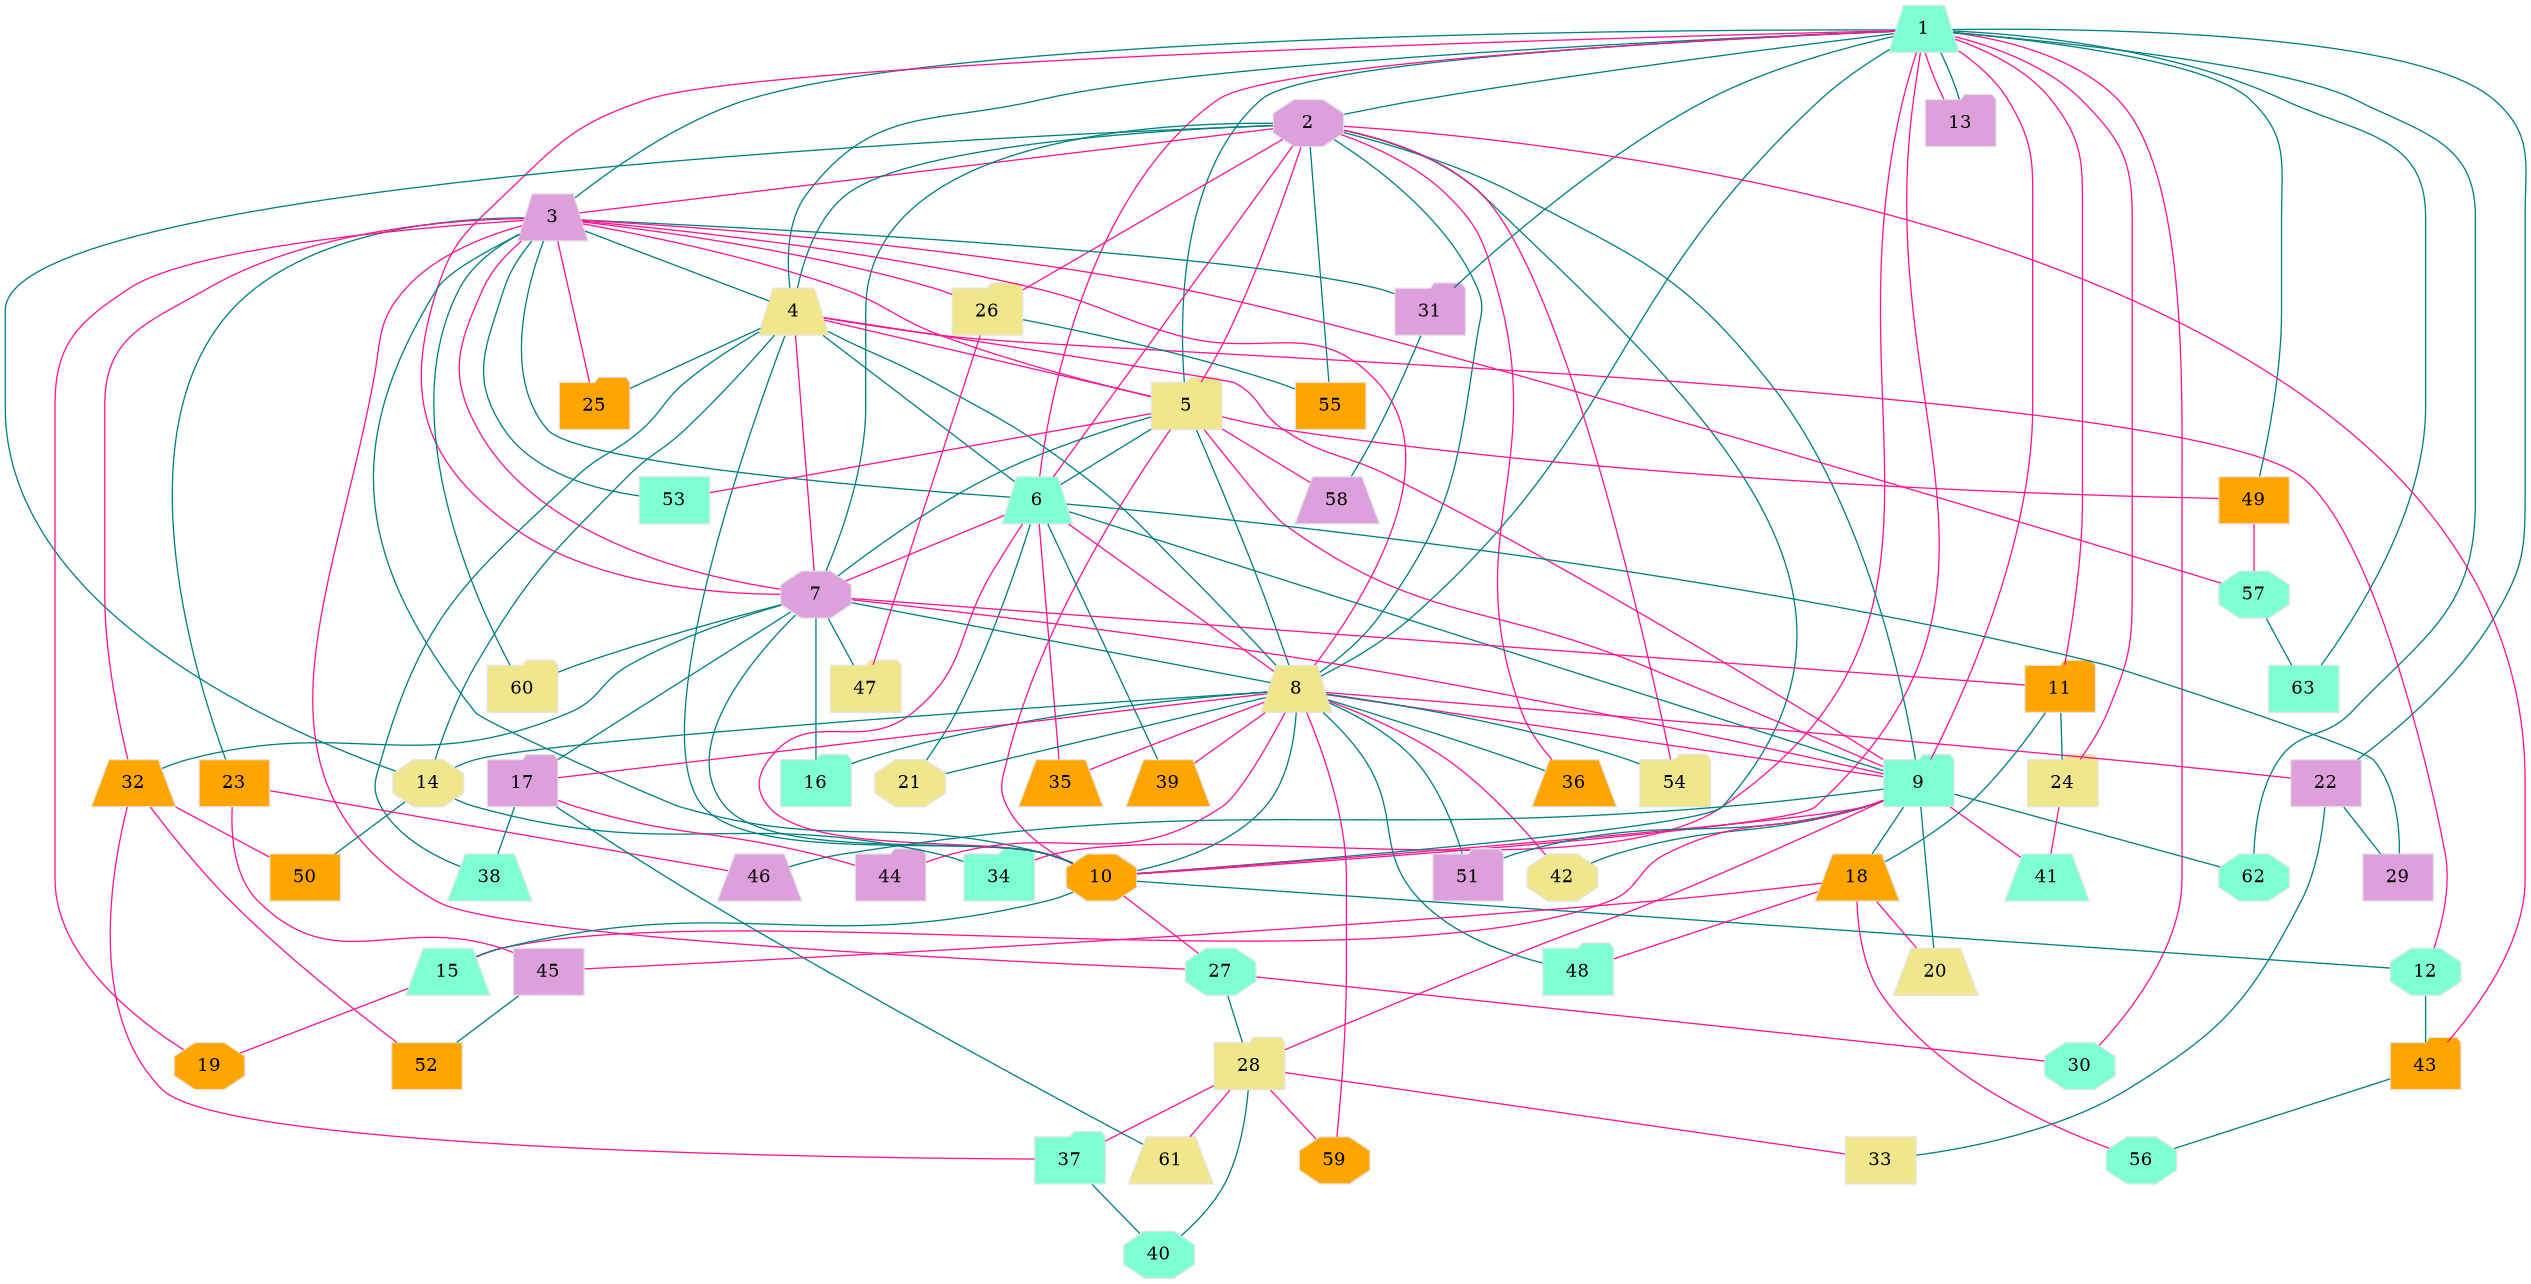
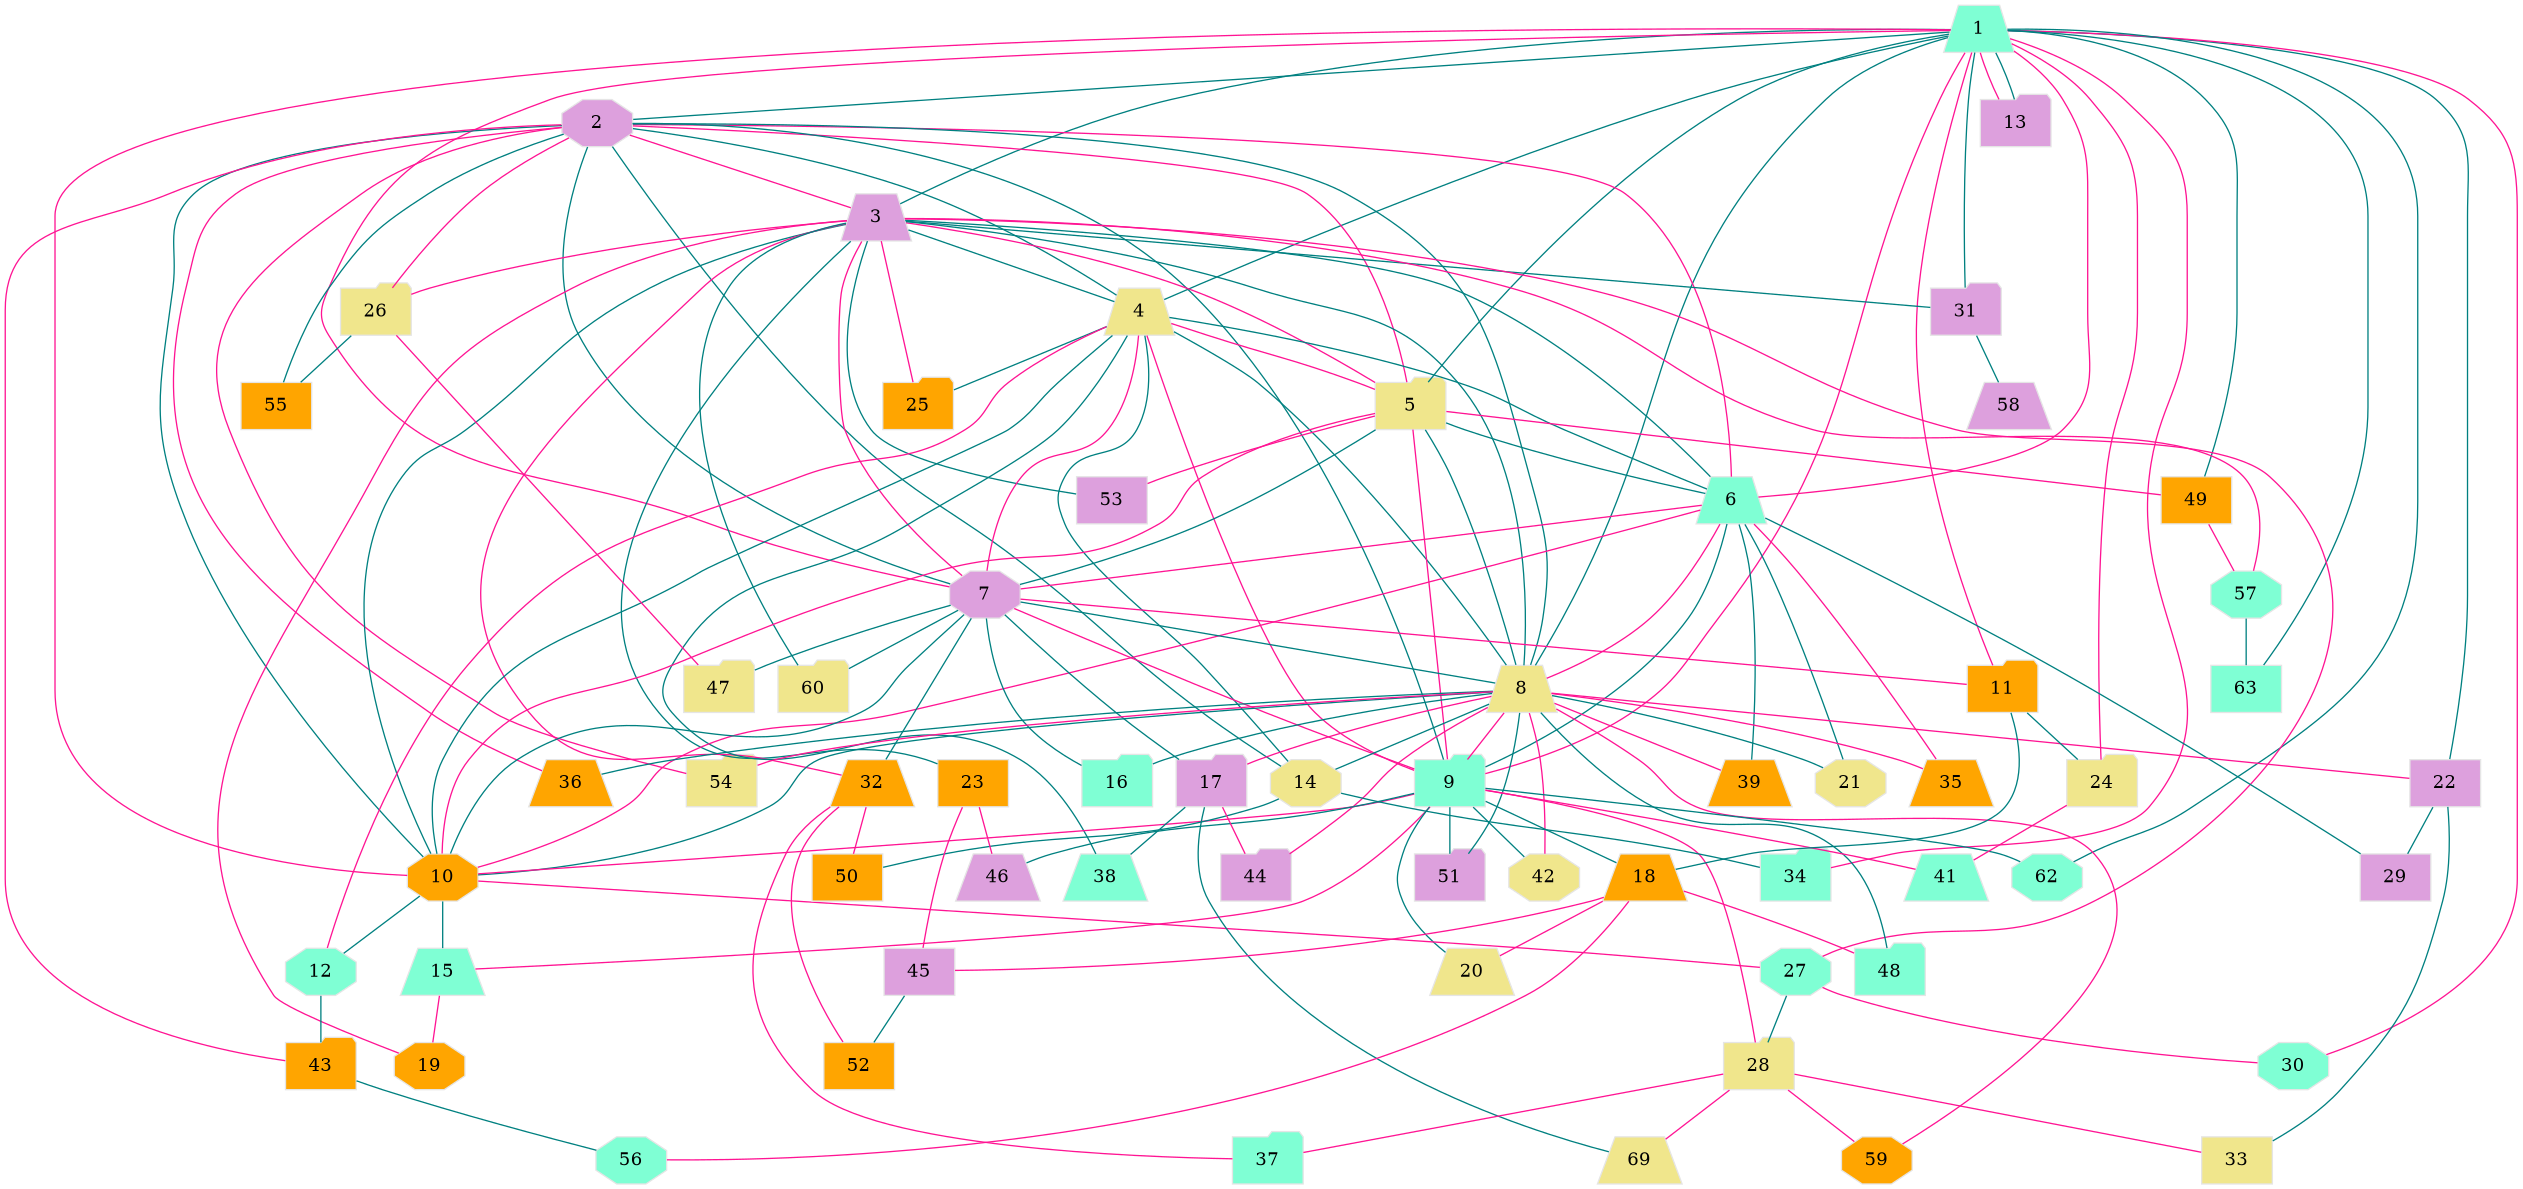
edge "3" -- "8": color deeppink -> teal
edge "5" -- "58": removed
node "53": fillcolor aquamarine -> plum
edge "8" -- "54": color teal -> deeppink
node "61": label "61" -> "69"
node "40": removed
